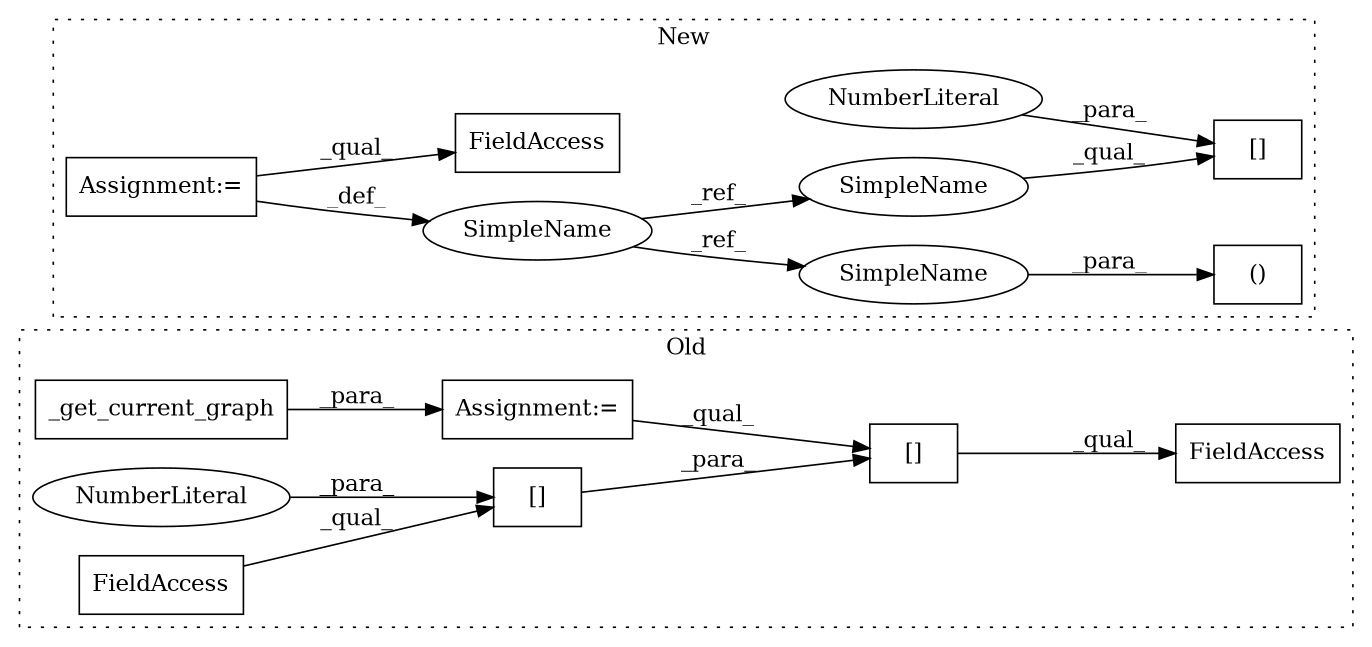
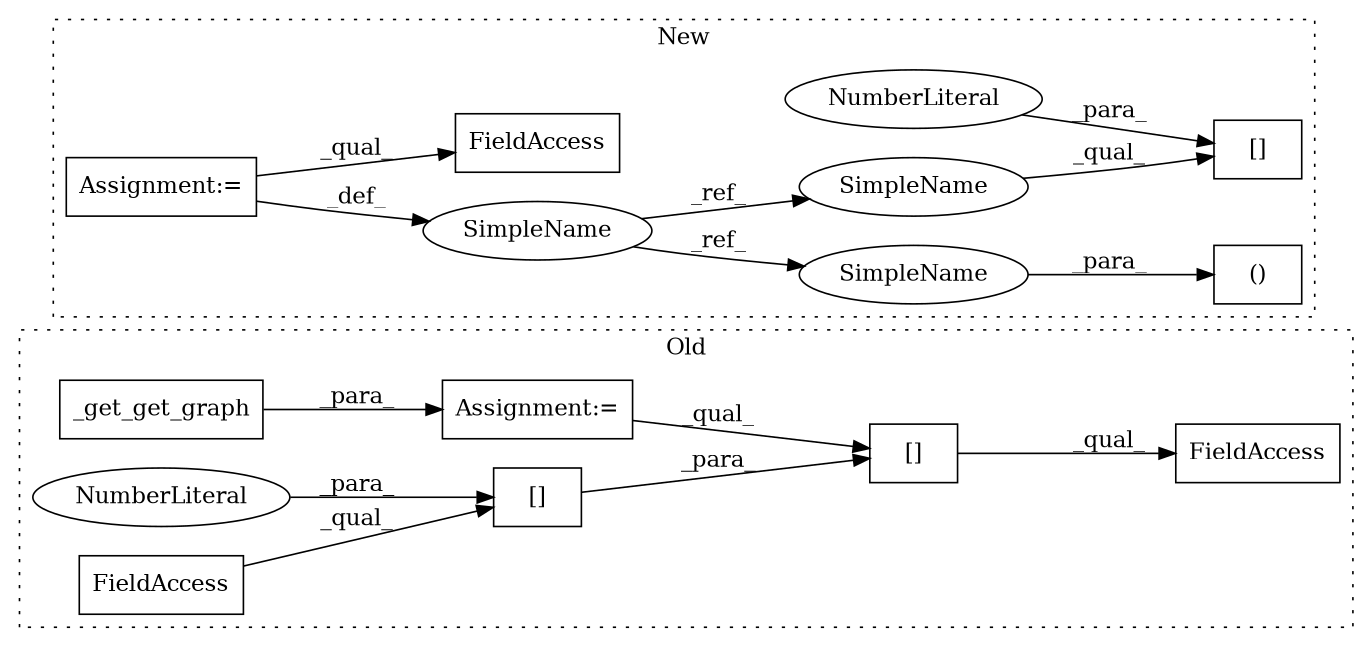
node "_get_current_graph": label "_get_current_graph" -> "_get_get_graph"
